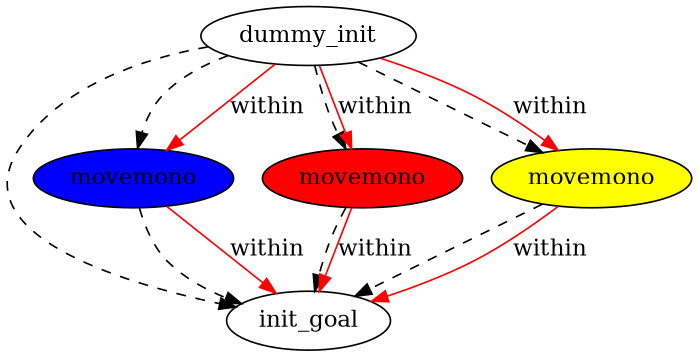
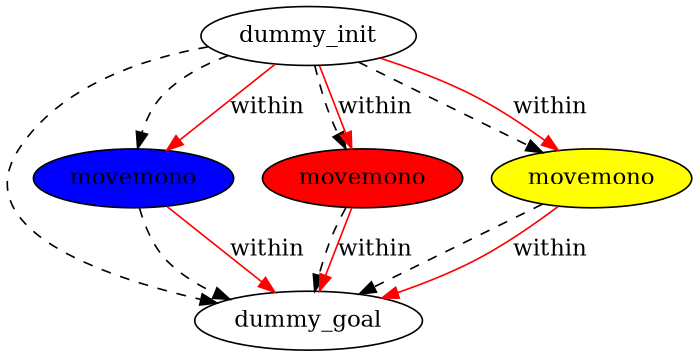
node "init_goal": label "init_goal" -> "dummy_goal"
